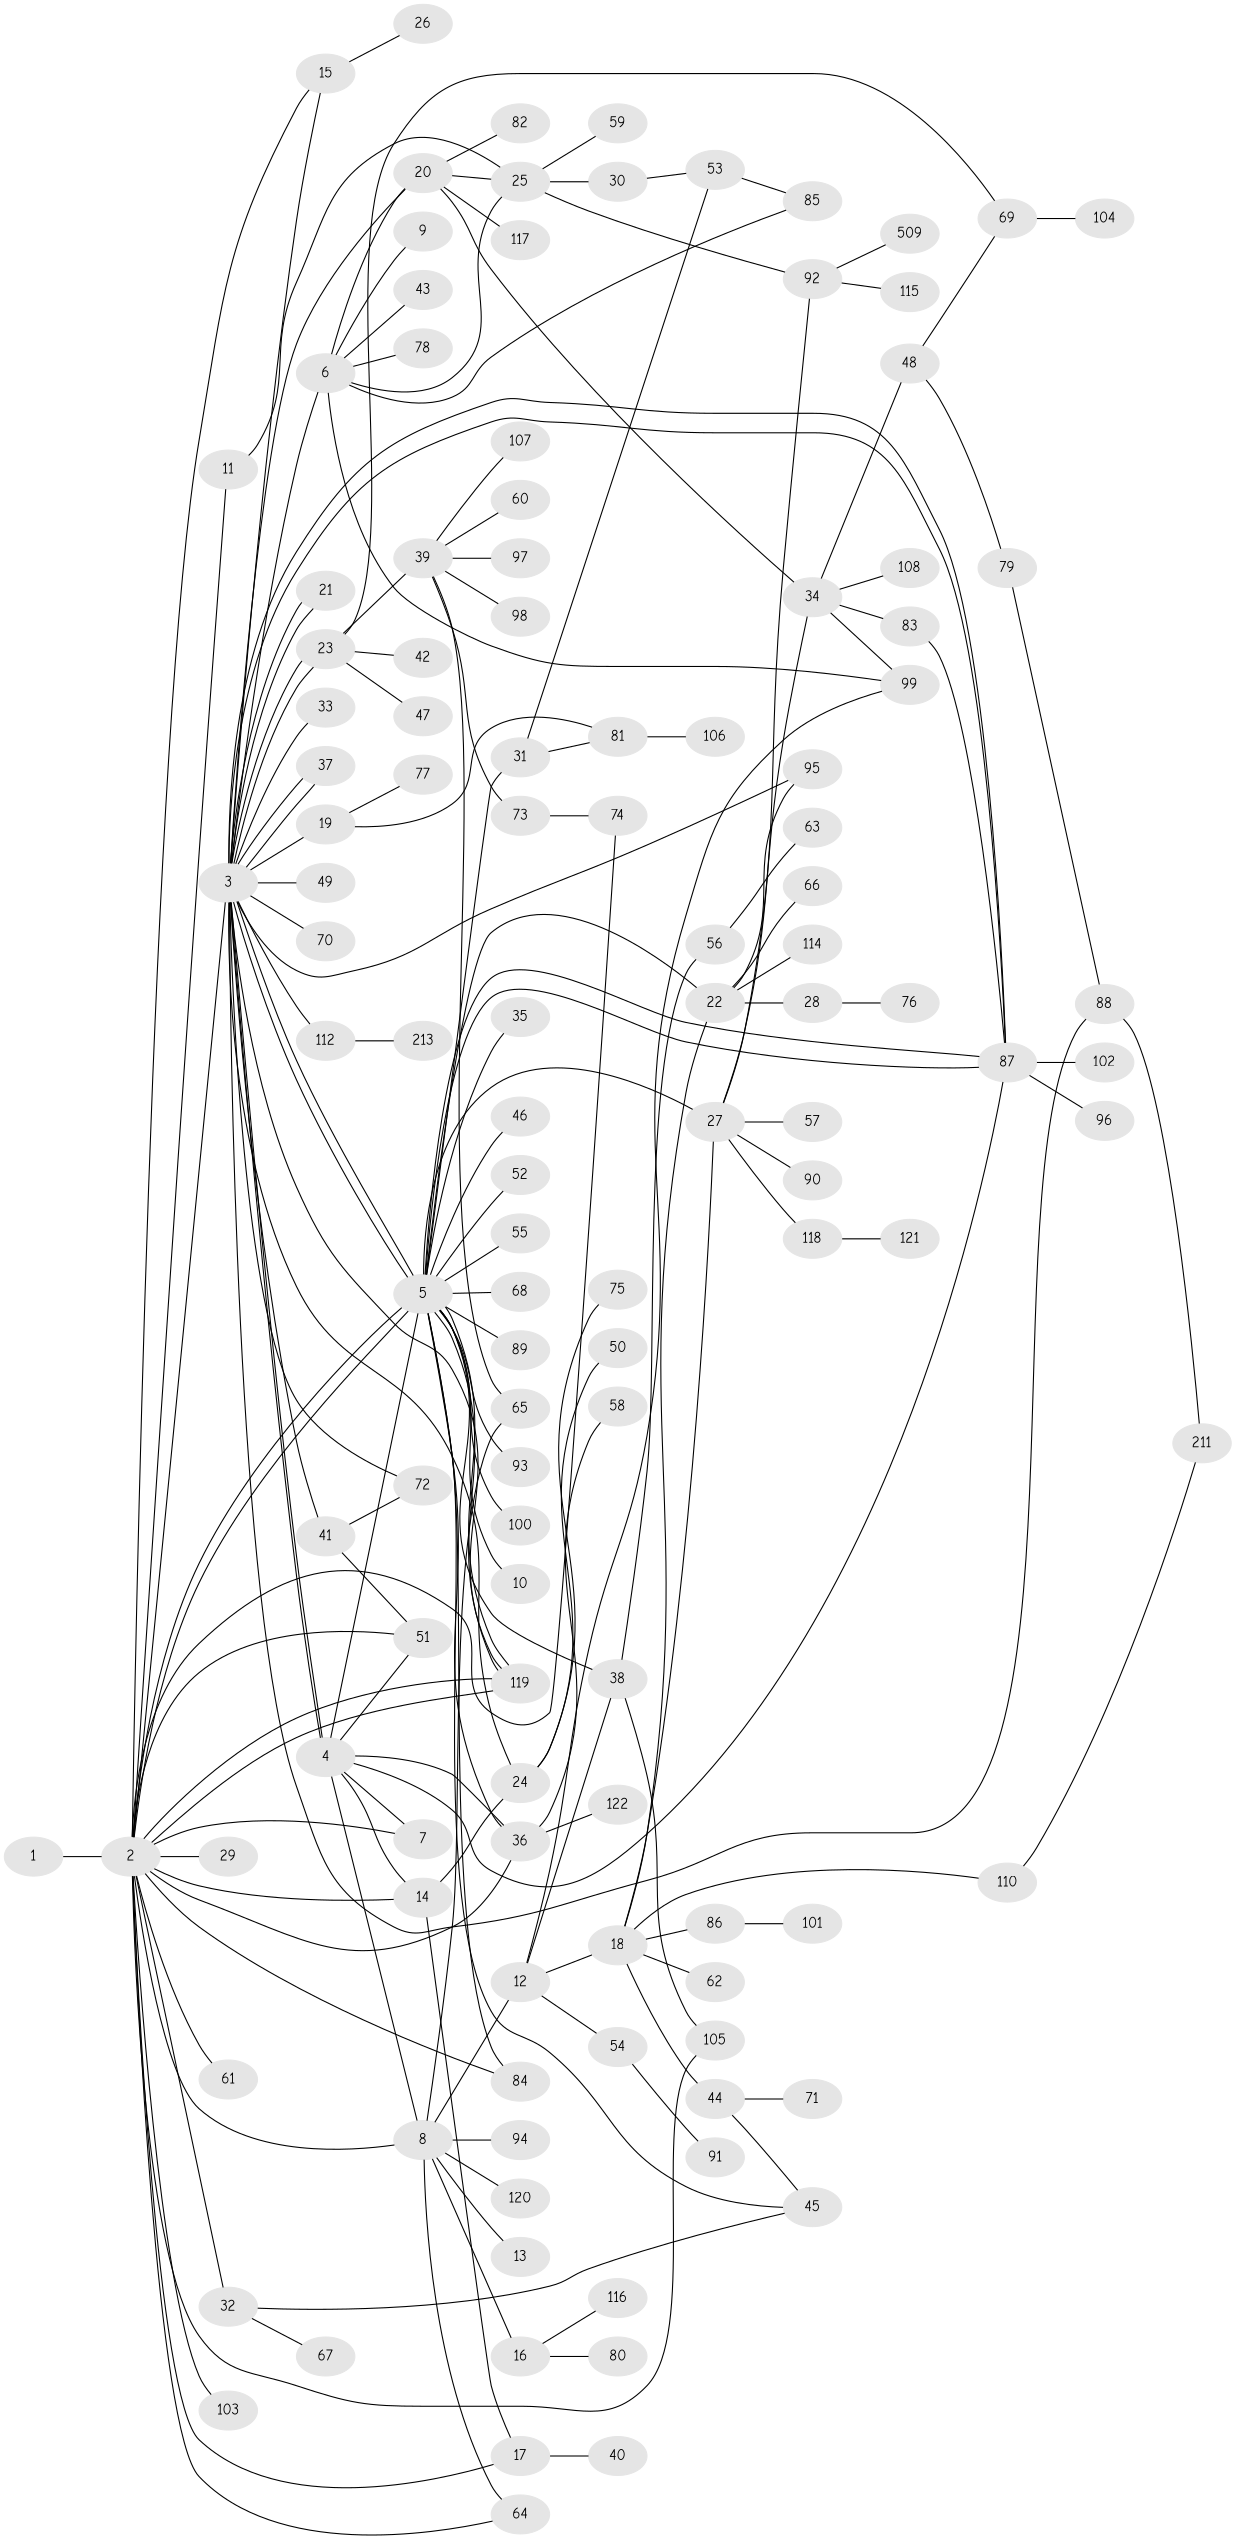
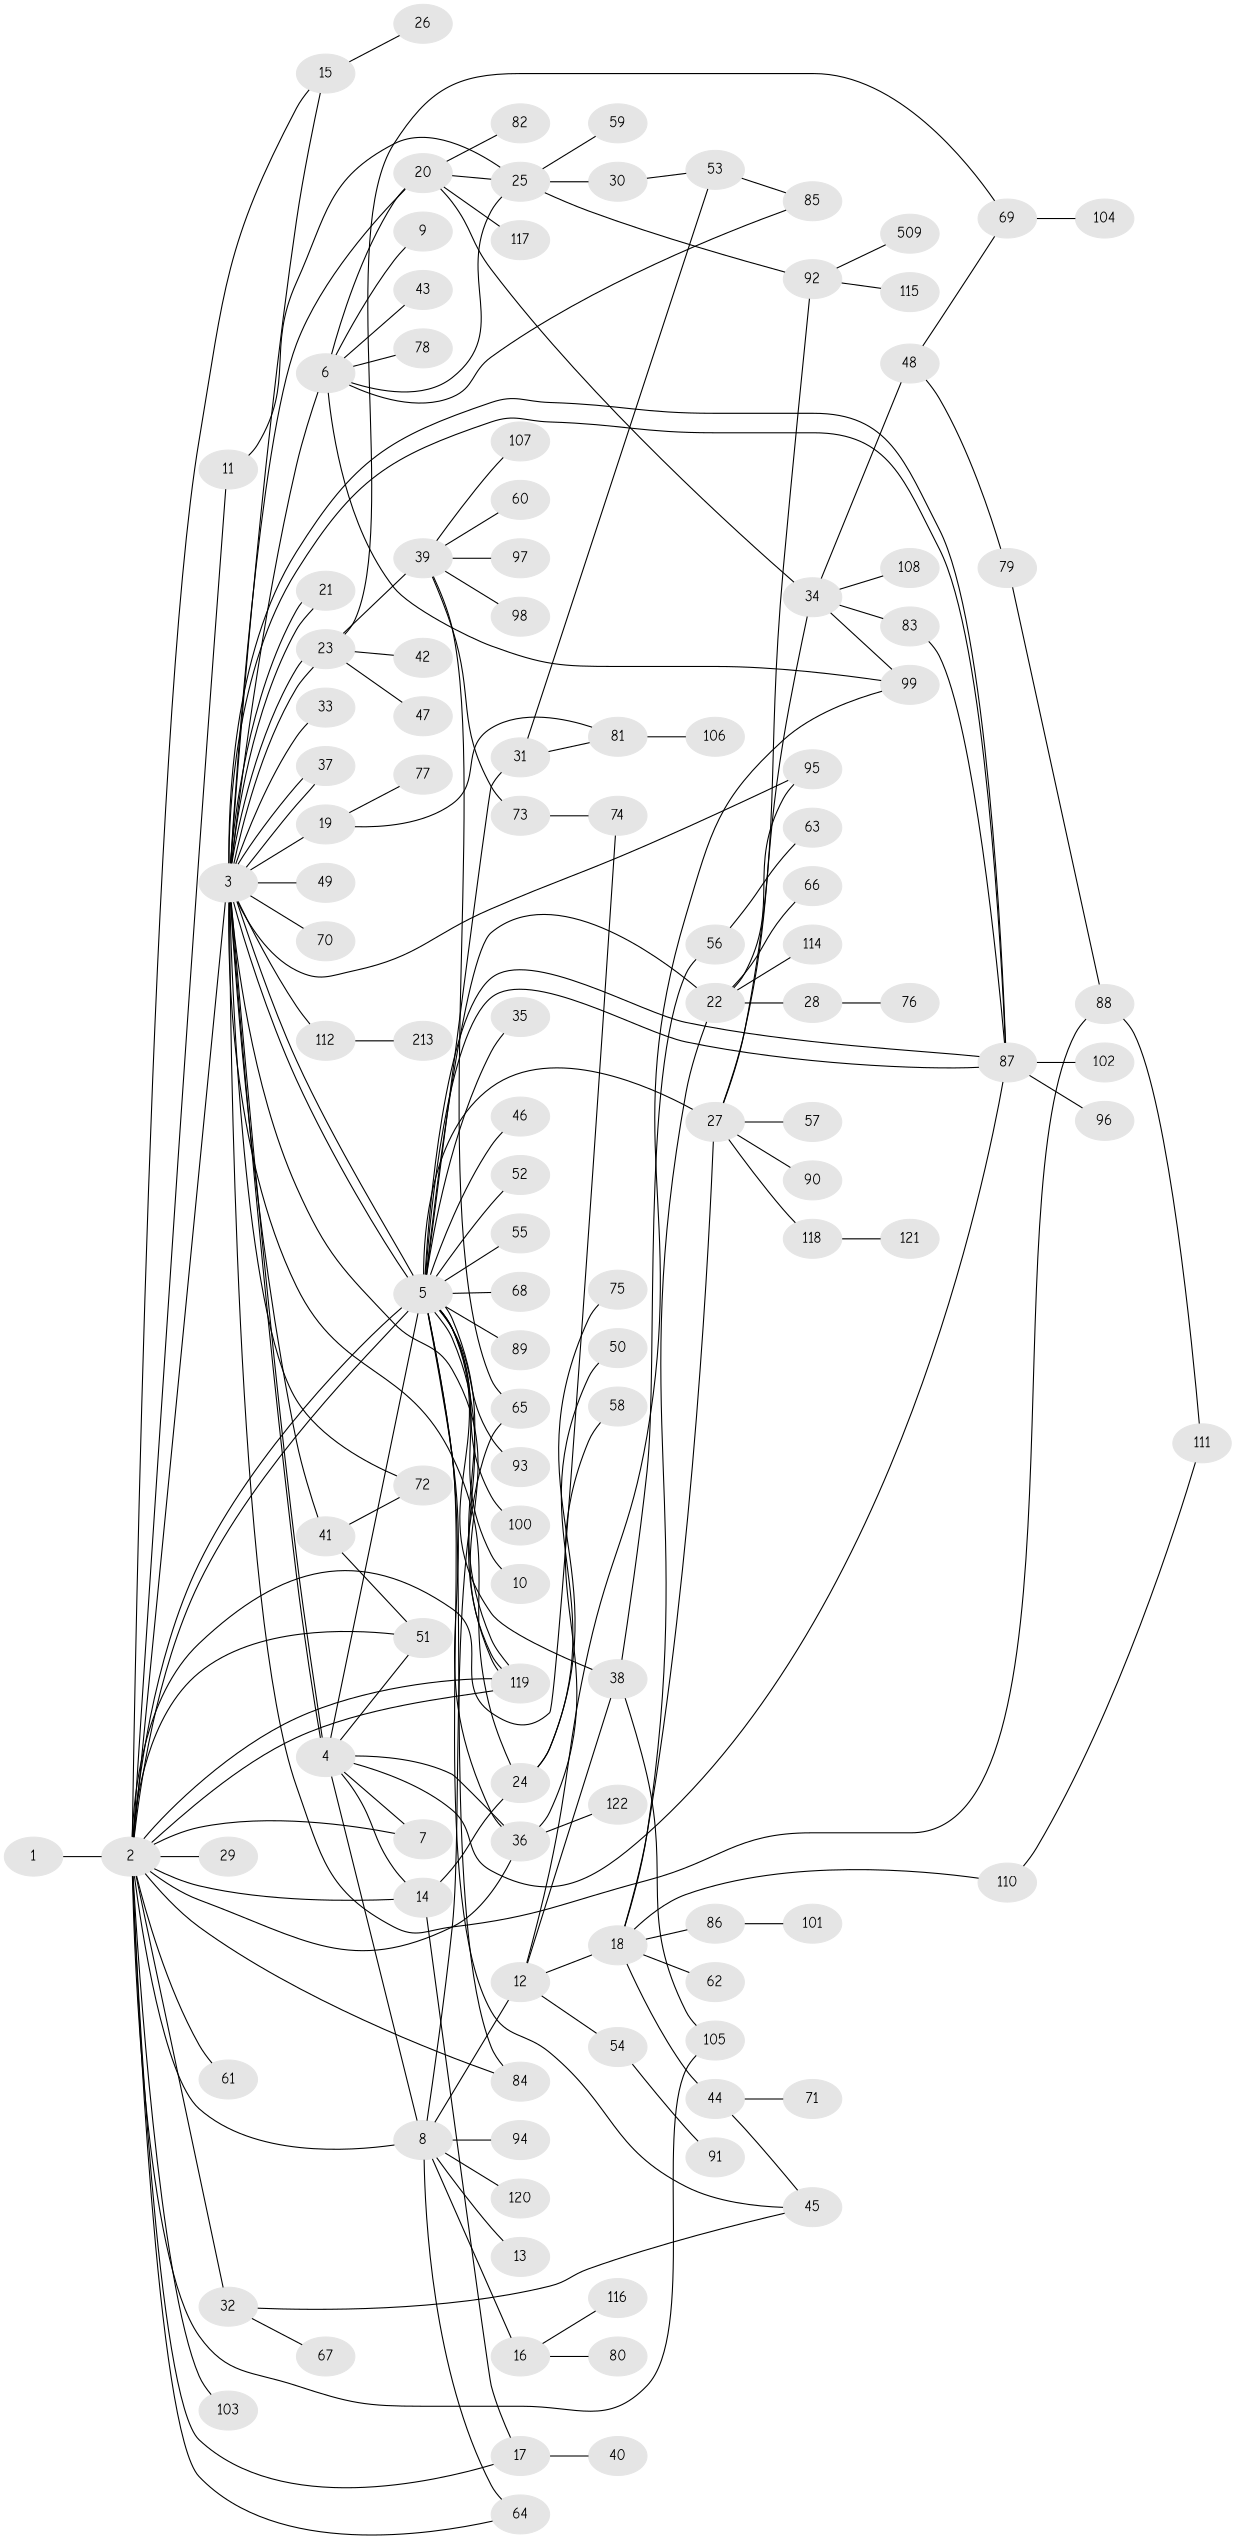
node "211": label "211" -> "111"
